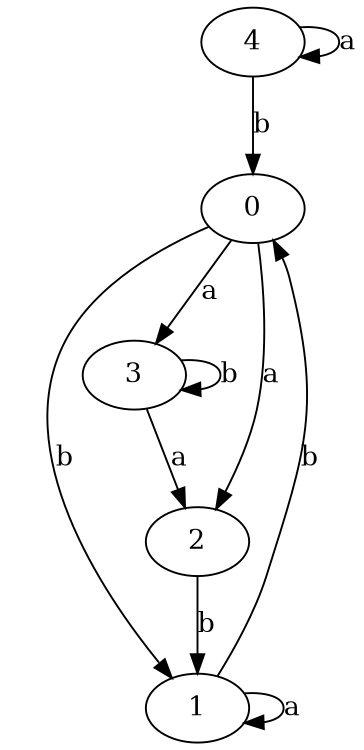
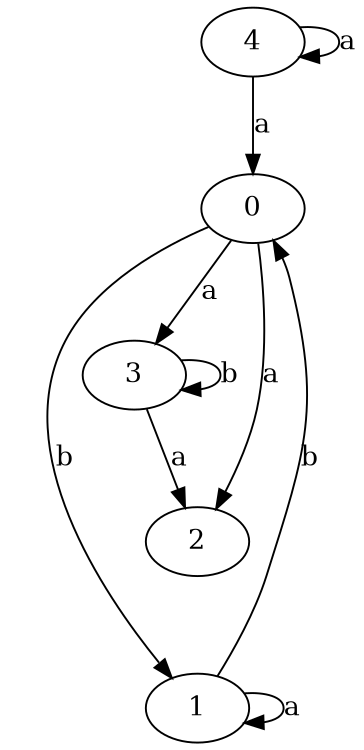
edge "4" -> "0": label "b" -> "a"
edge "2" -> "1": removed, label "b"
